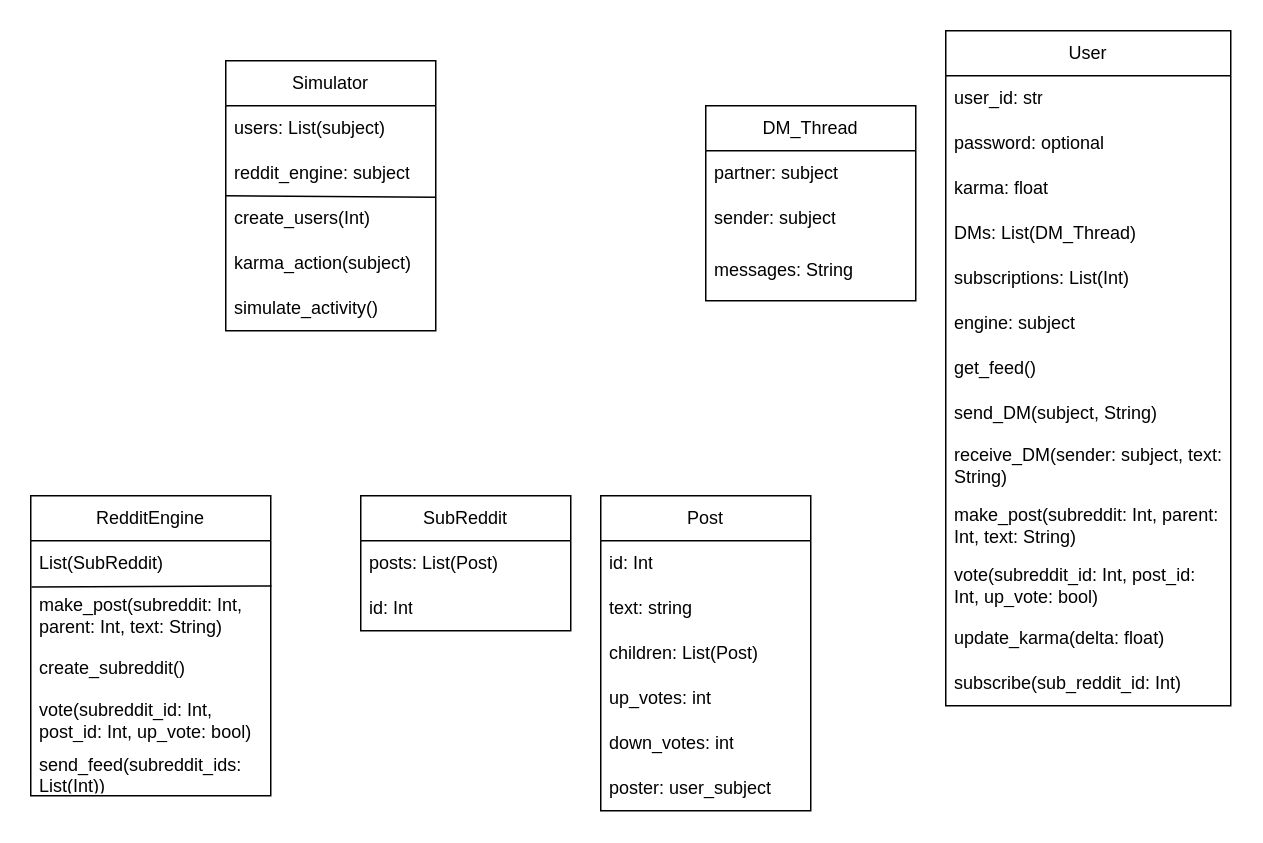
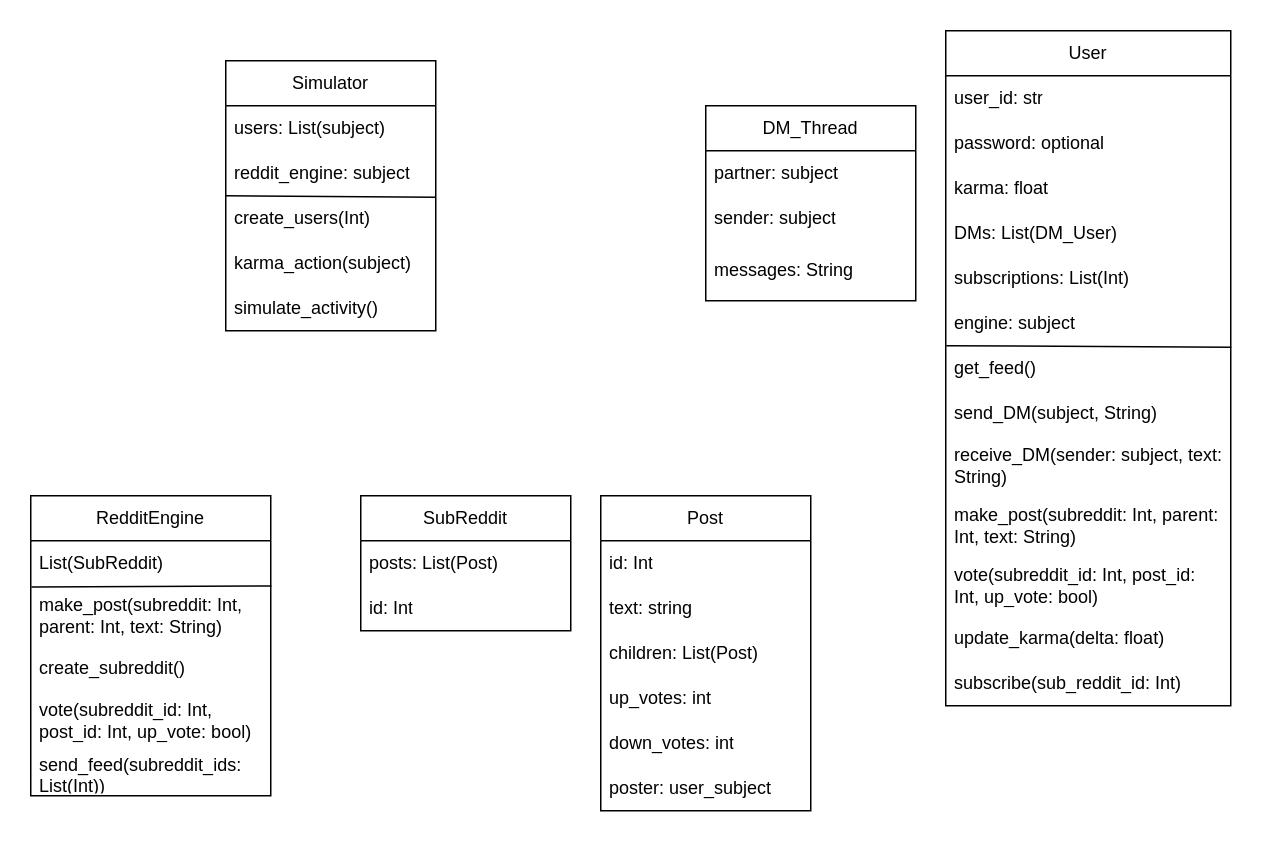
node "DMs: List(DM_Thread)": label "DMs: List(DM_Thread)" -> "DMs: List(DM_User)"
edge "engine: subject" -- "get_feed()": added
